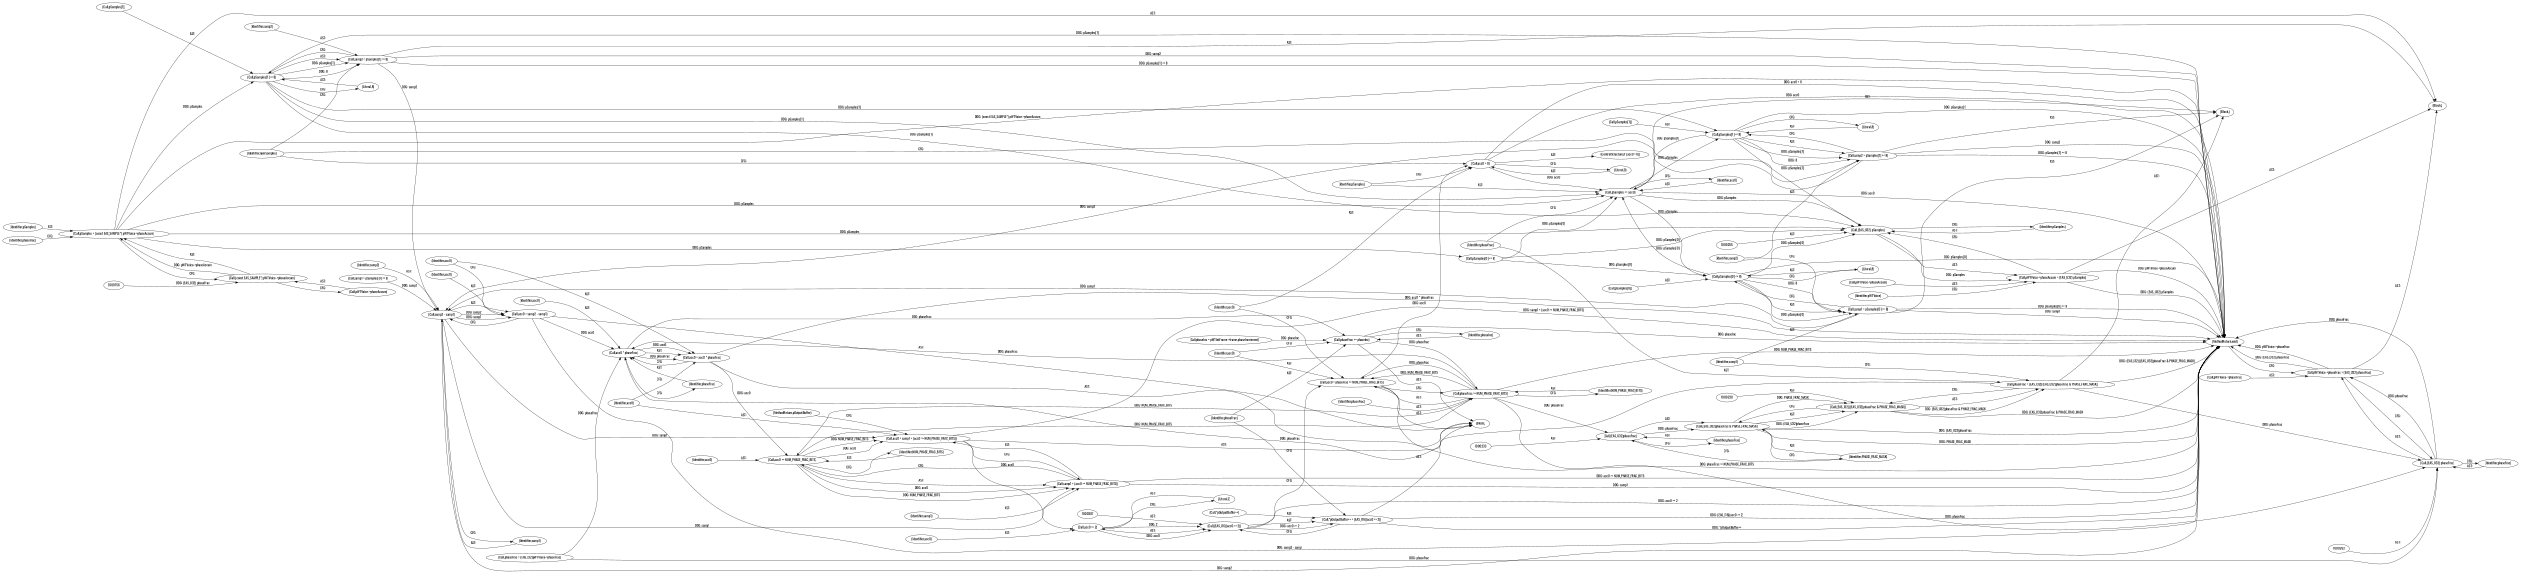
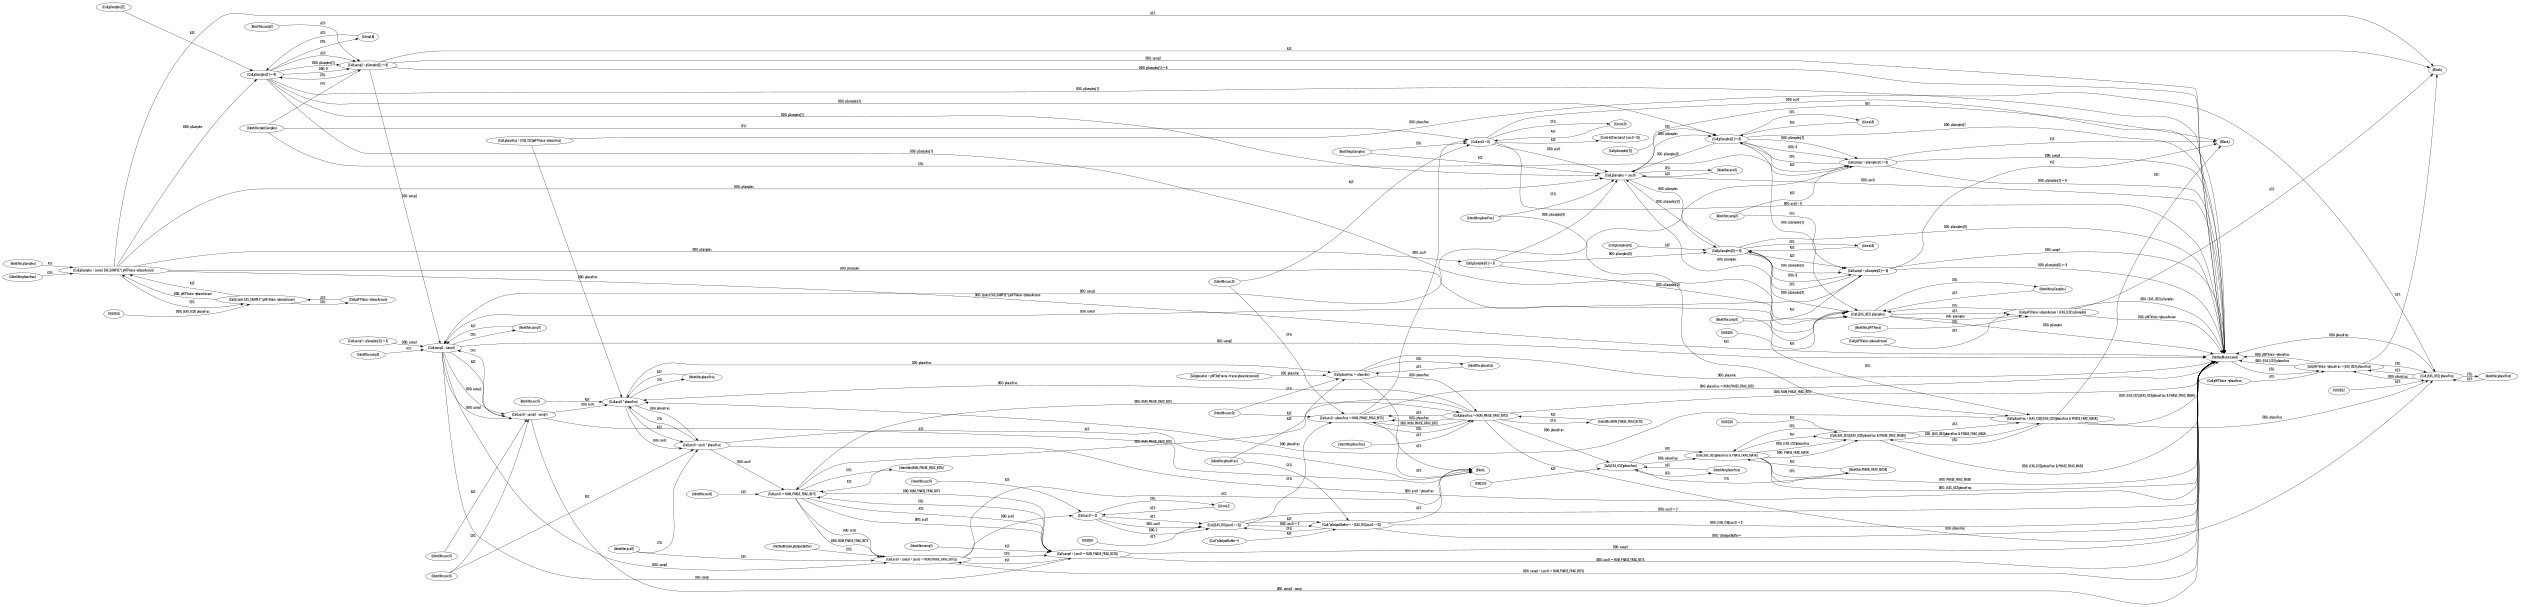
edge "(Call,(EAS_U32) pSamples)" -> "(MethodReturn,void)": added, label "DDG: pSamples"
